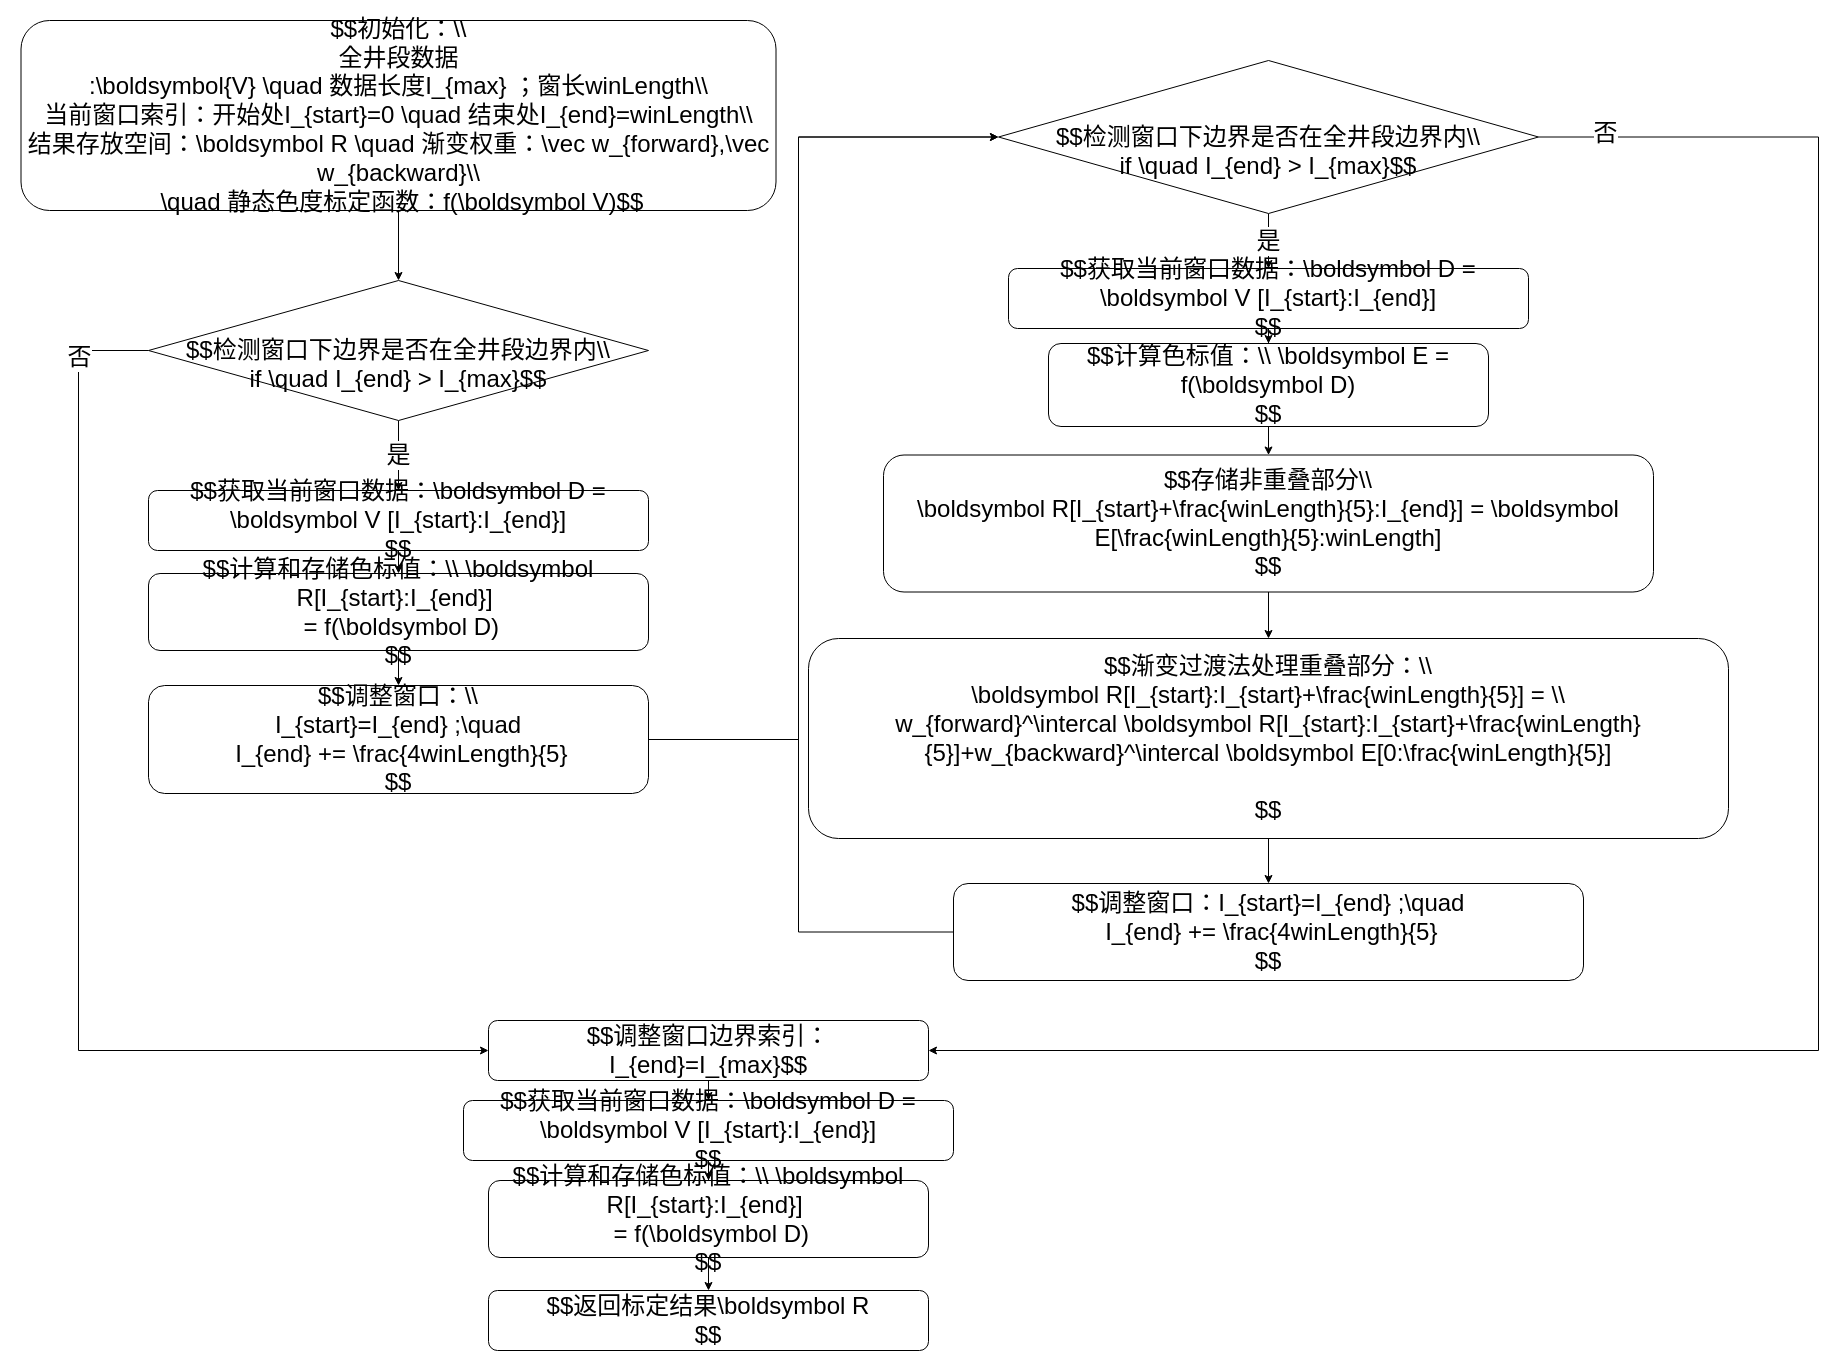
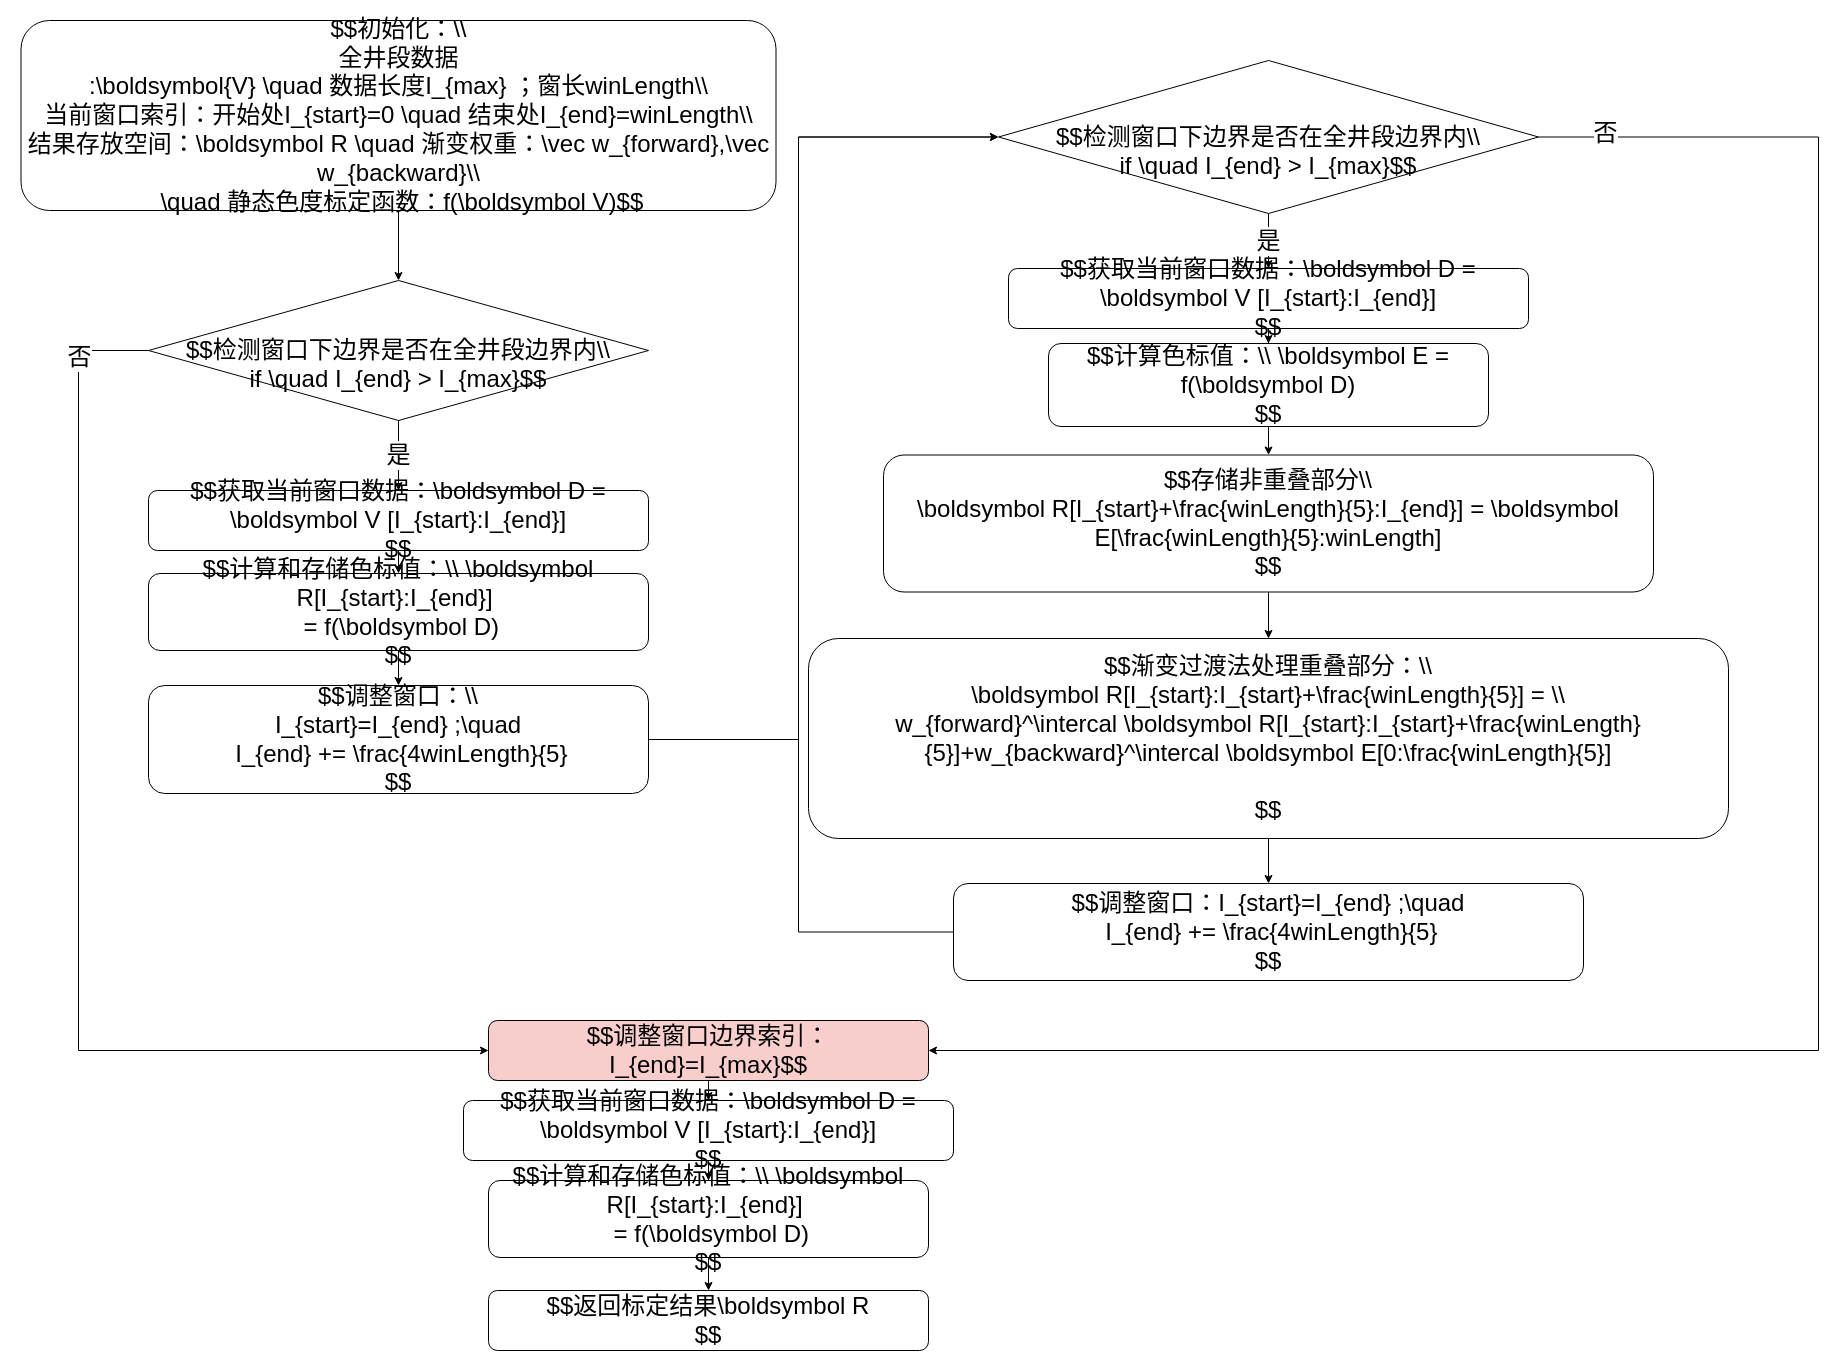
node "$$调整窗口边界索引：I_{end}=I_{max}$$": fillcolor #ffffff -> #f8cecc
